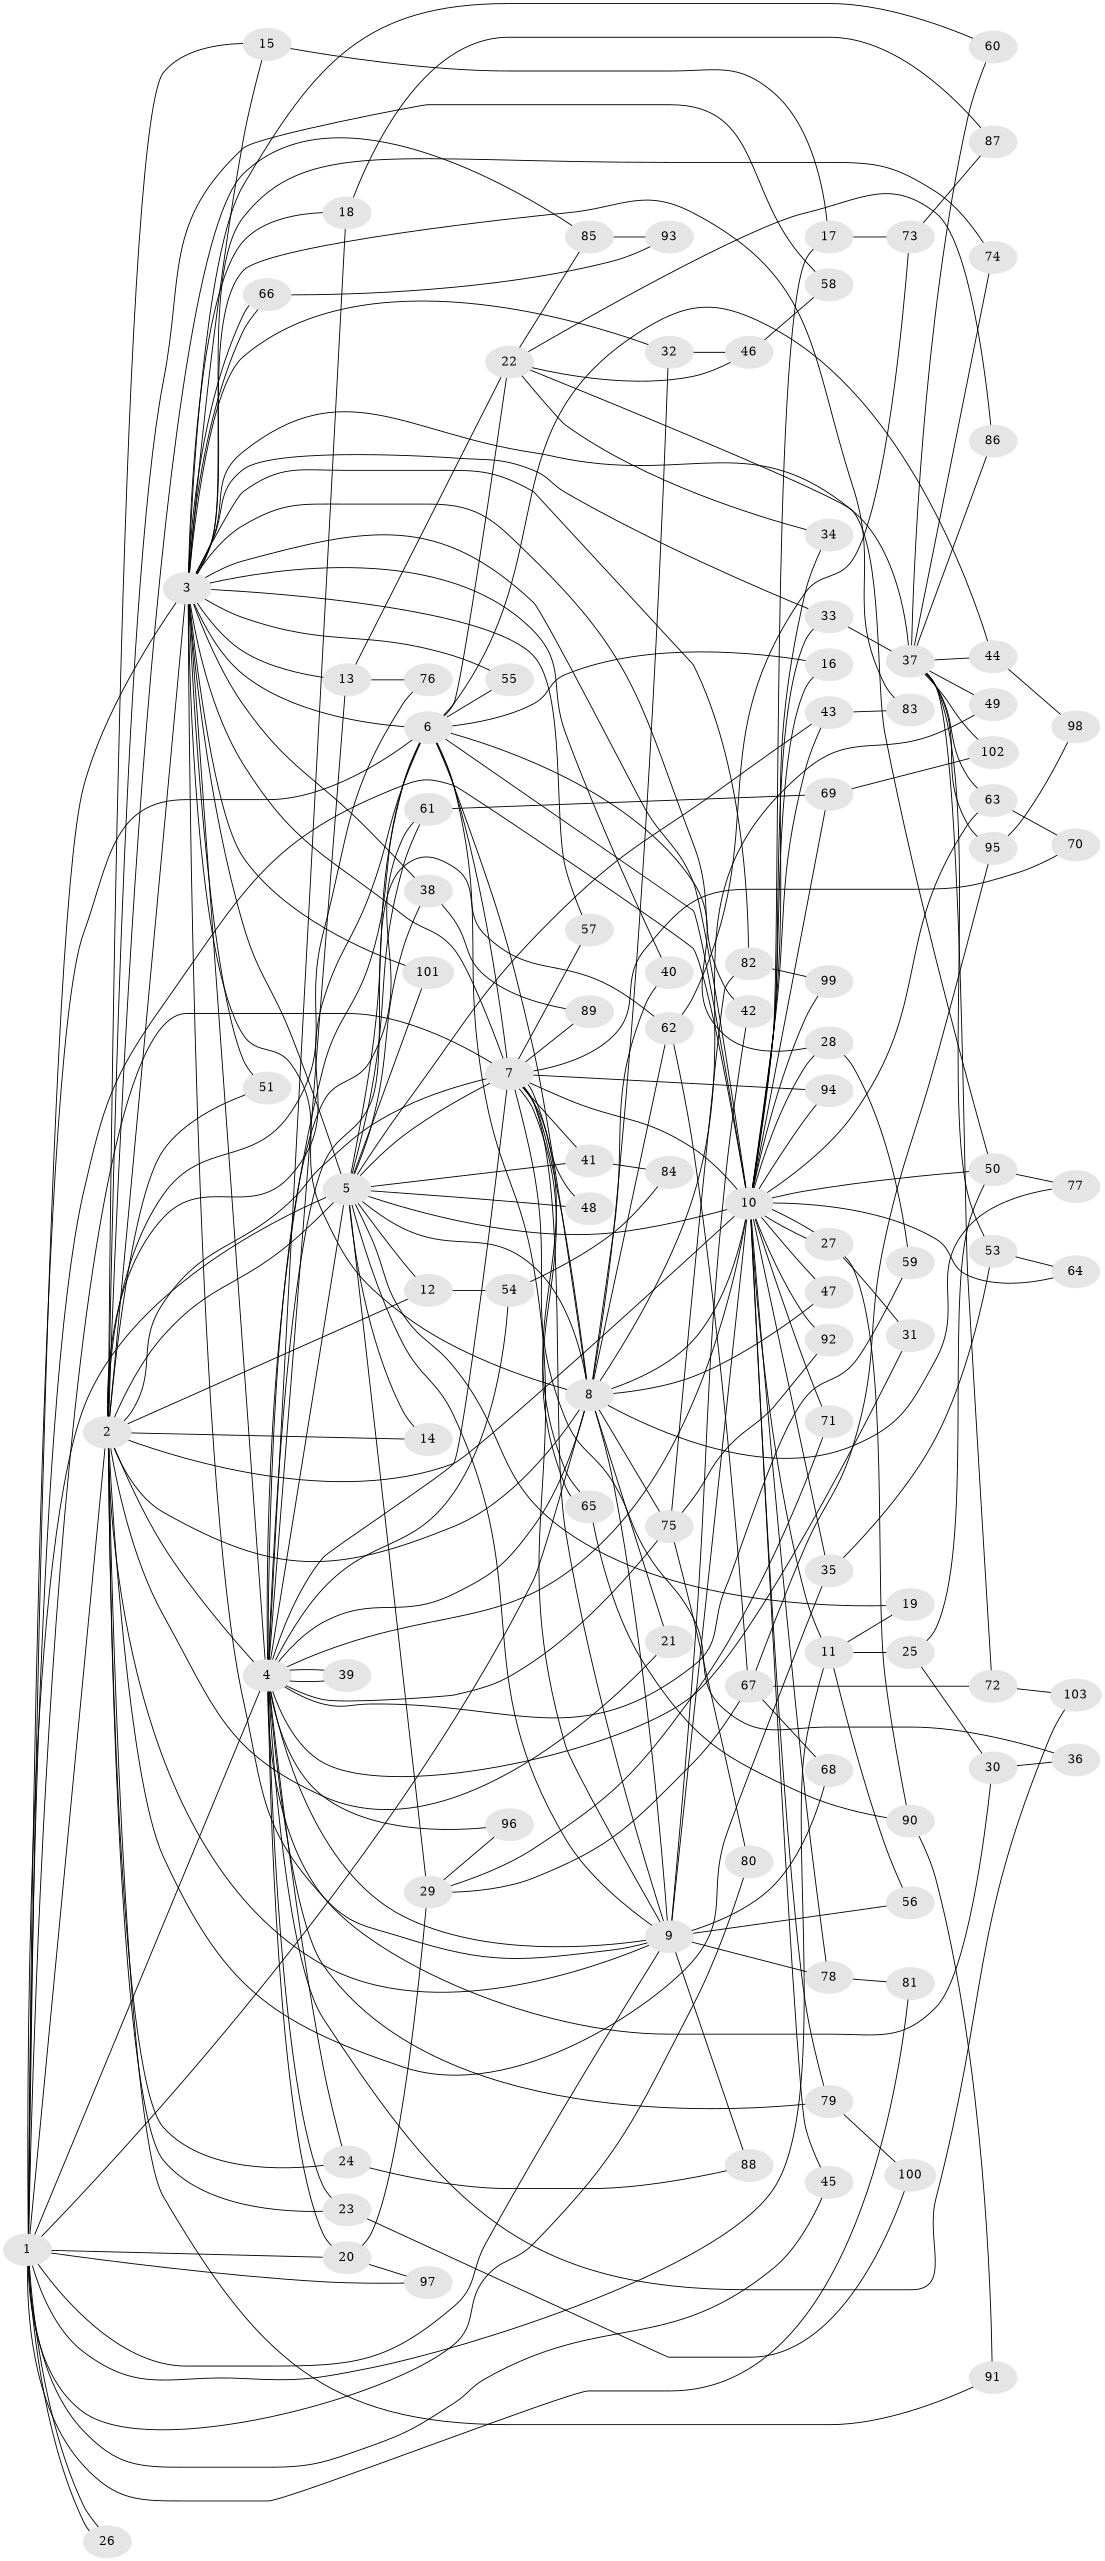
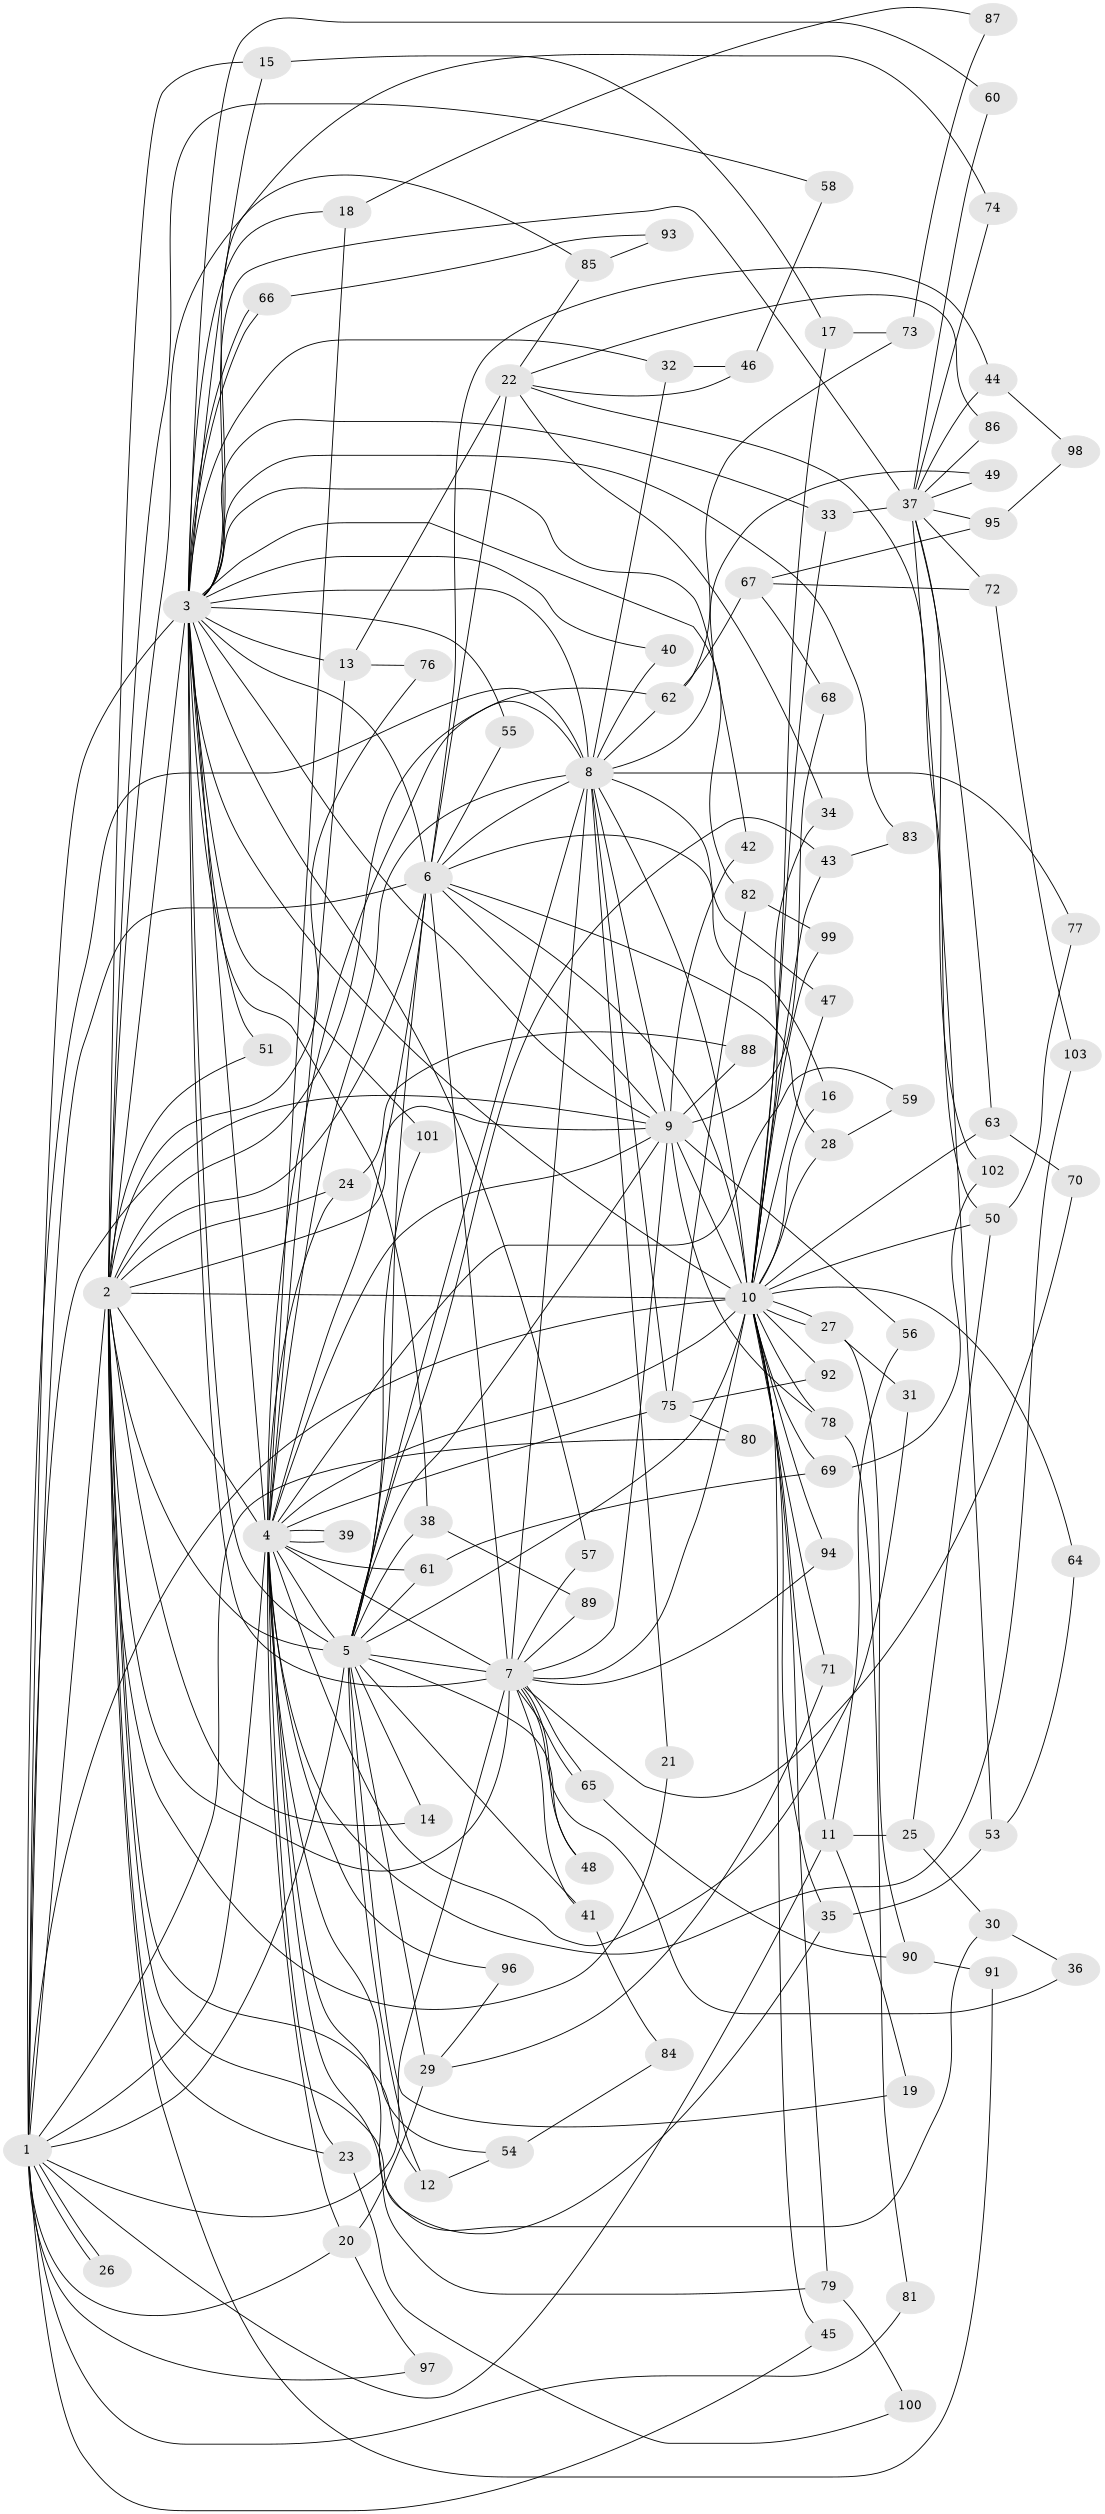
edge "67" -- "29": removed
